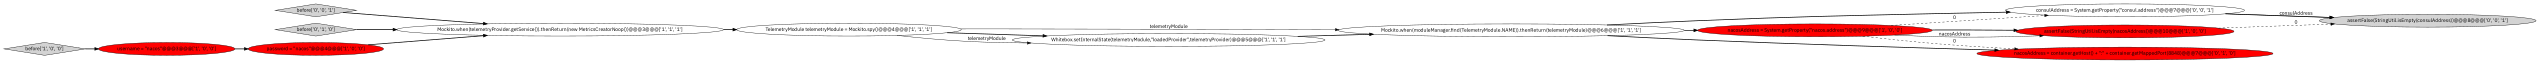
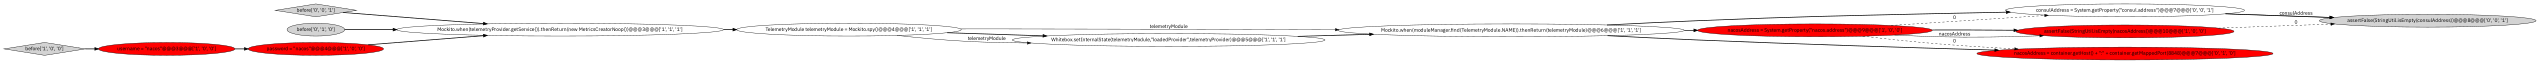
node "before['0', '1', '0']": shape diamond -> ellipse
